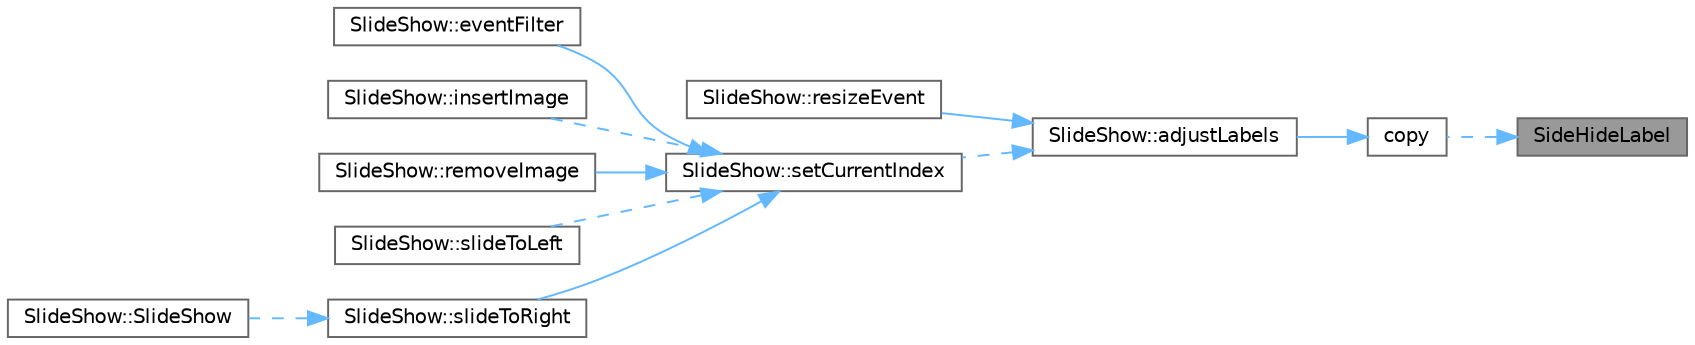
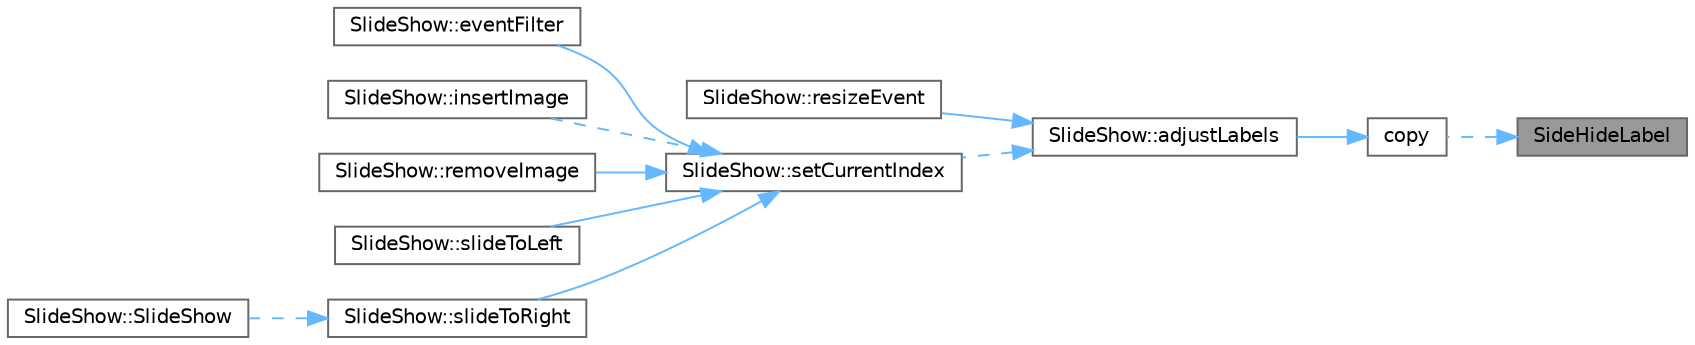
edge "SlideShow::slideToLeft" -> "SlideShow::setCurrentIndex": style dashed -> solid
